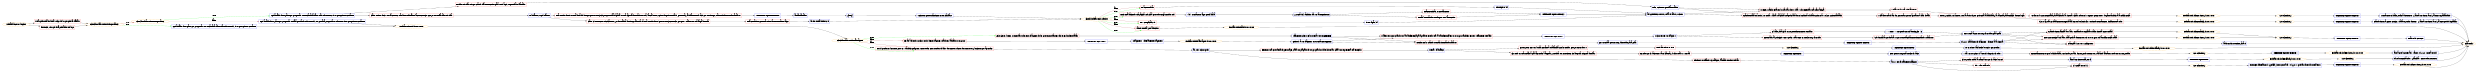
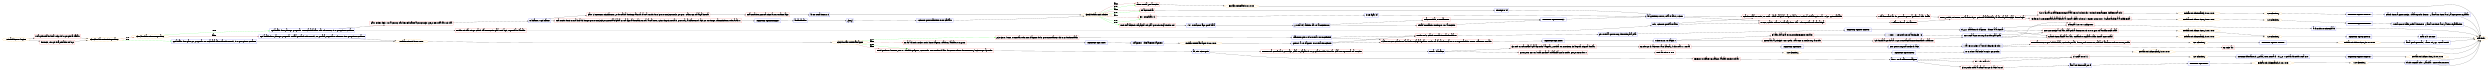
node "Es mejor así.": added
